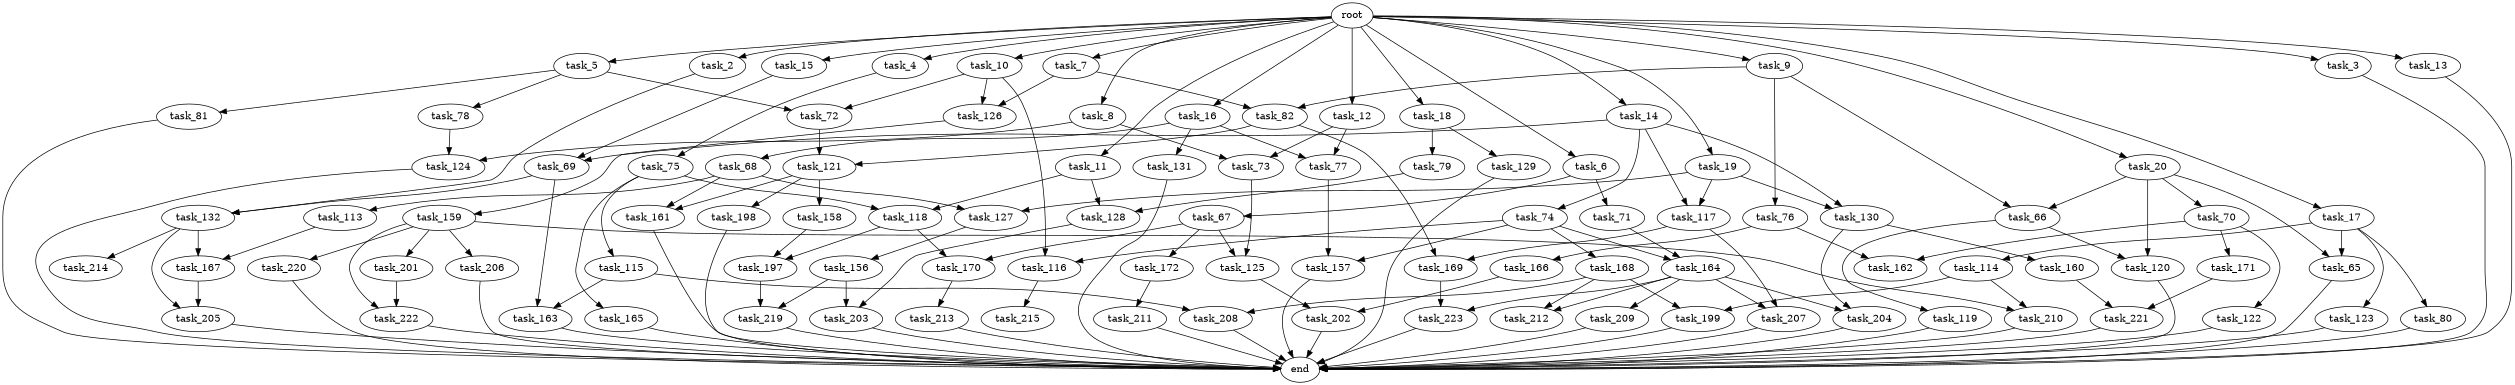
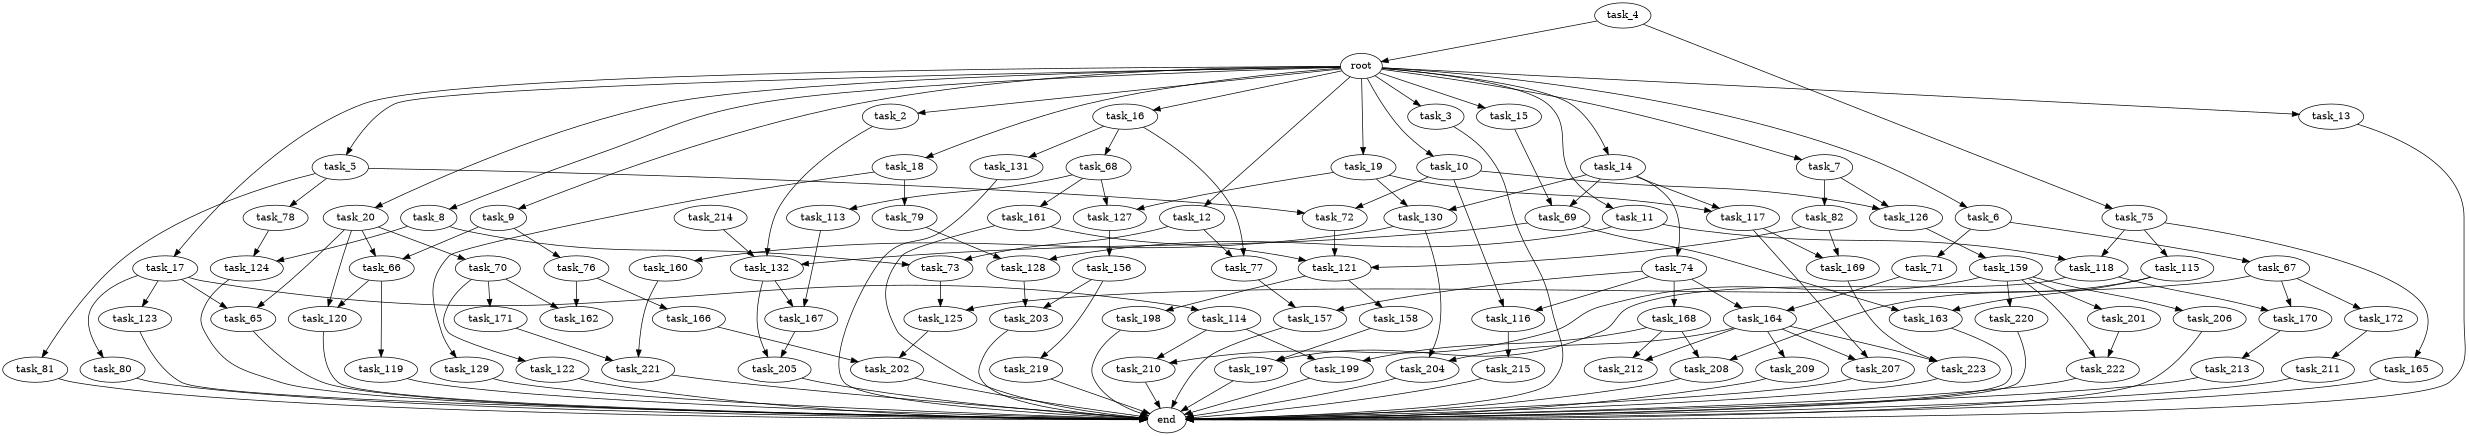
edge "root" -> "task_4": reversed
edge "task_9" -> "task_82": removed
edge "task_121" -> "task_161": reversed
edge "task_132" -> "task_214": reversed
edge "task_197" -> "task_219": now "task_197" -> "end"
edge "task_215" -> "end": added
